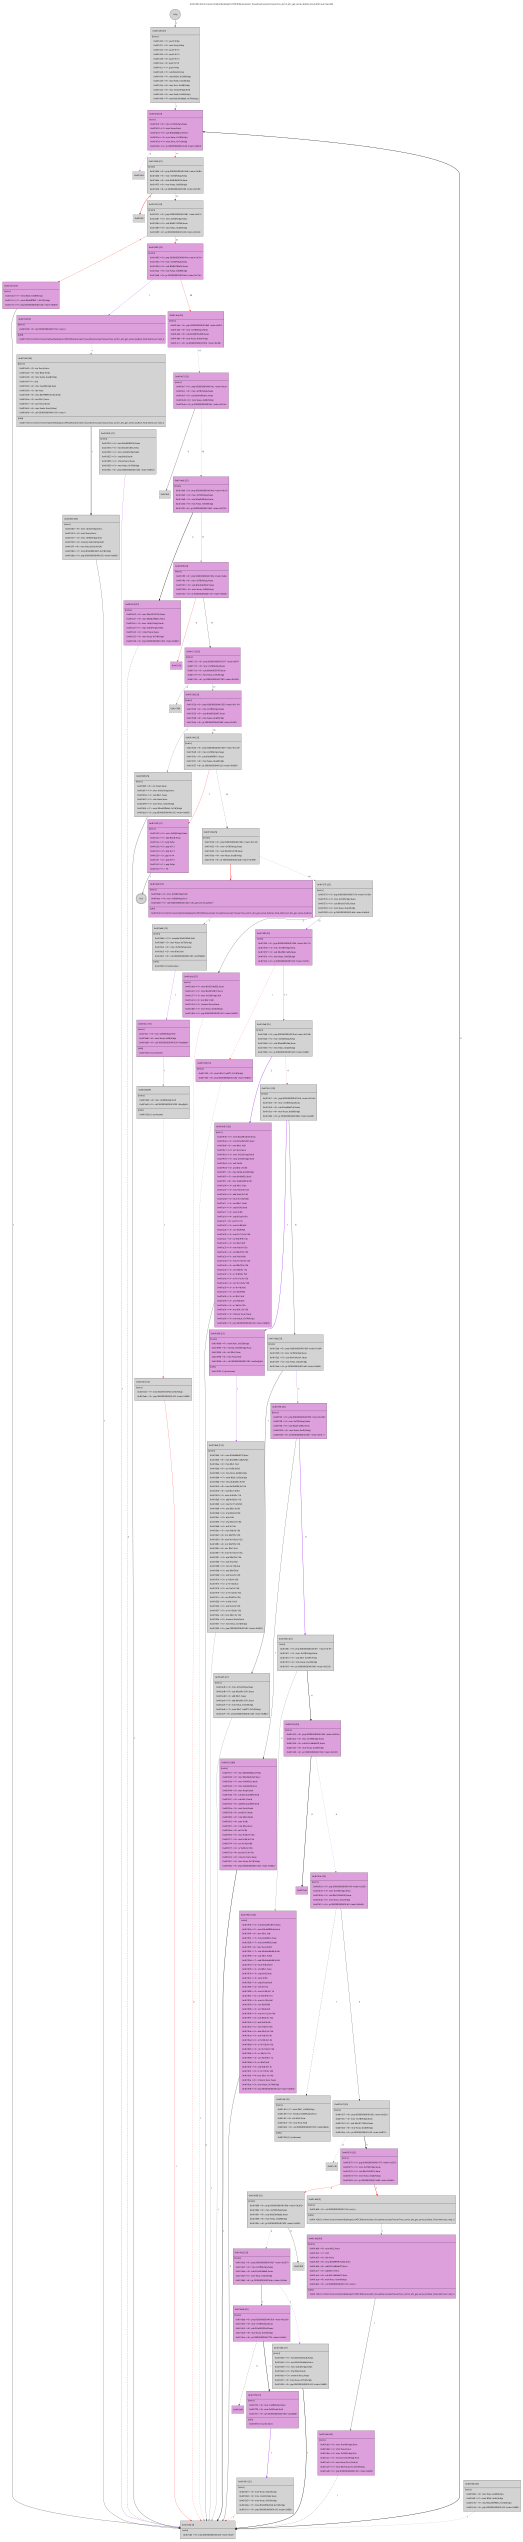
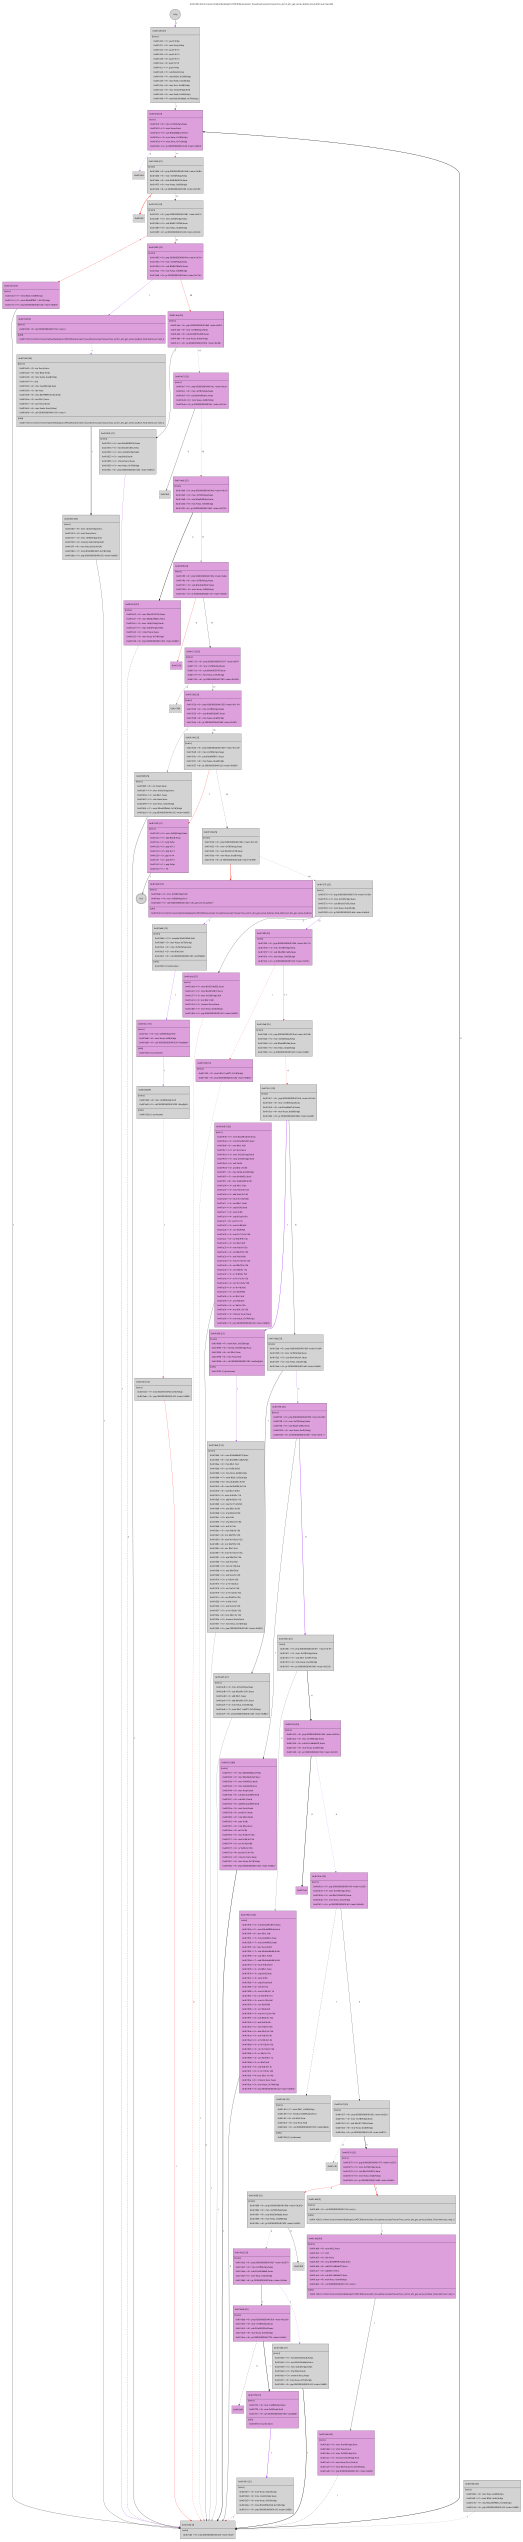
edge "0x4014ae [25]" -> "0x401816 [27]": added, label "1"
edge "0x4015a8 [25]" -> "0x4019d5 [152]": removed, label "2"
